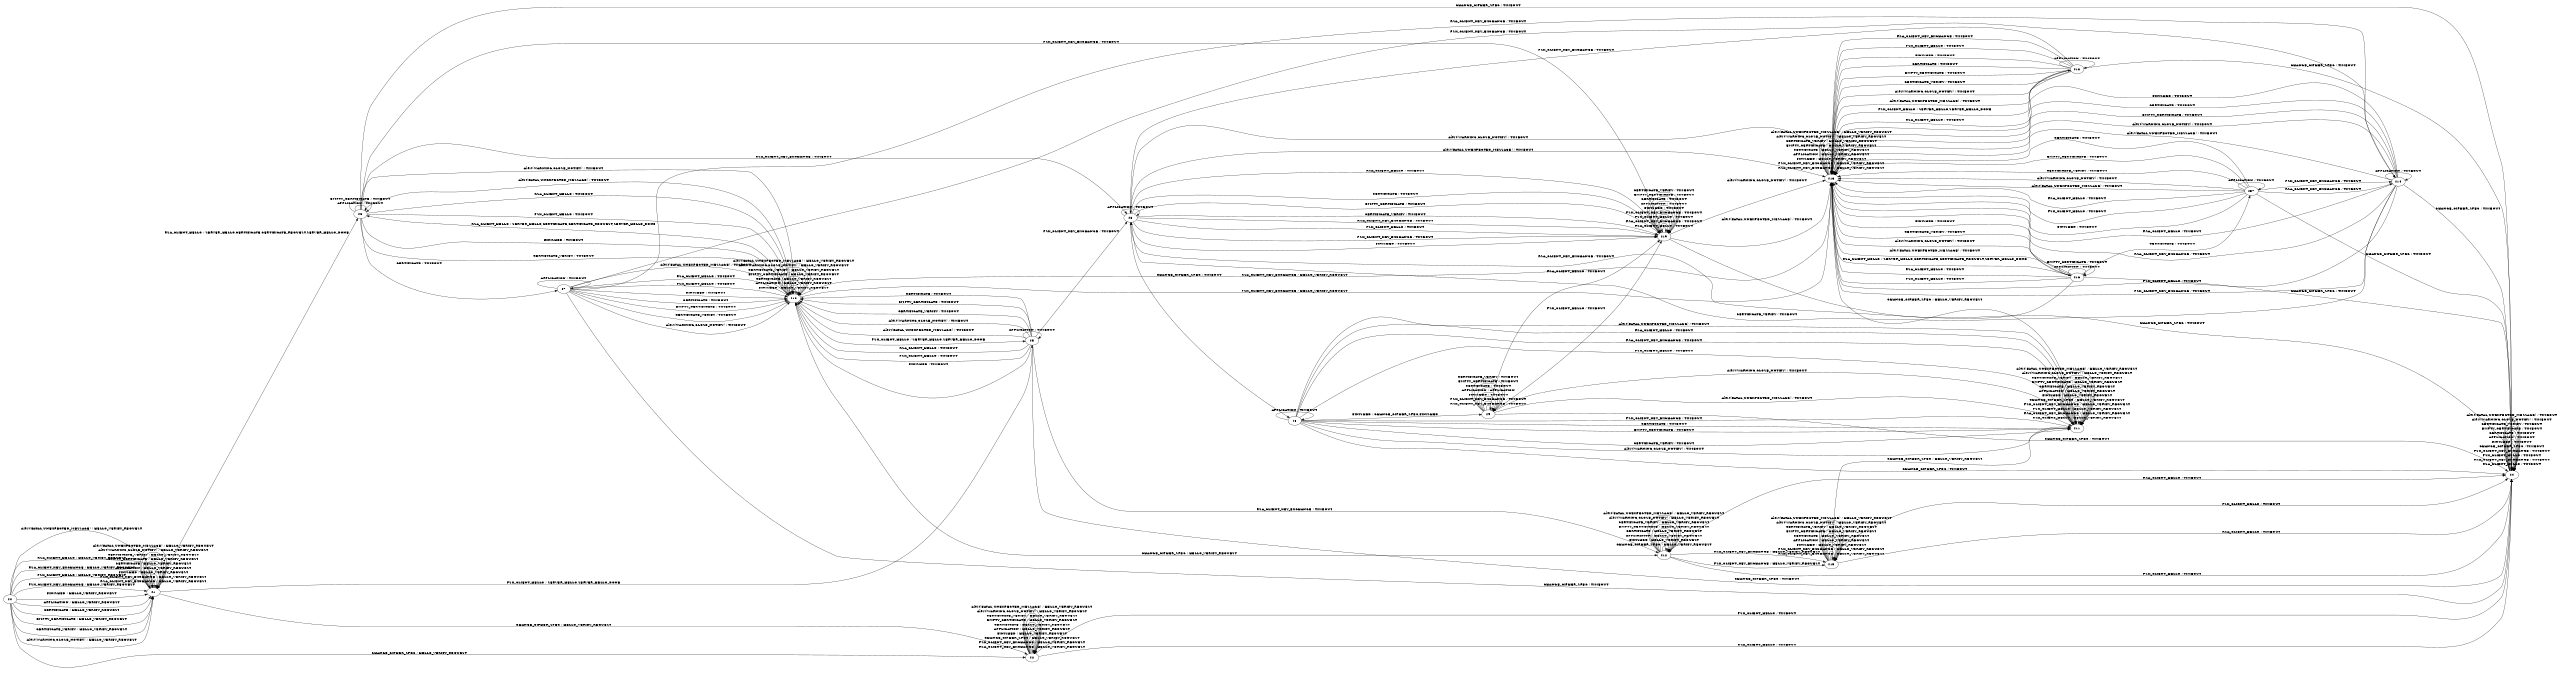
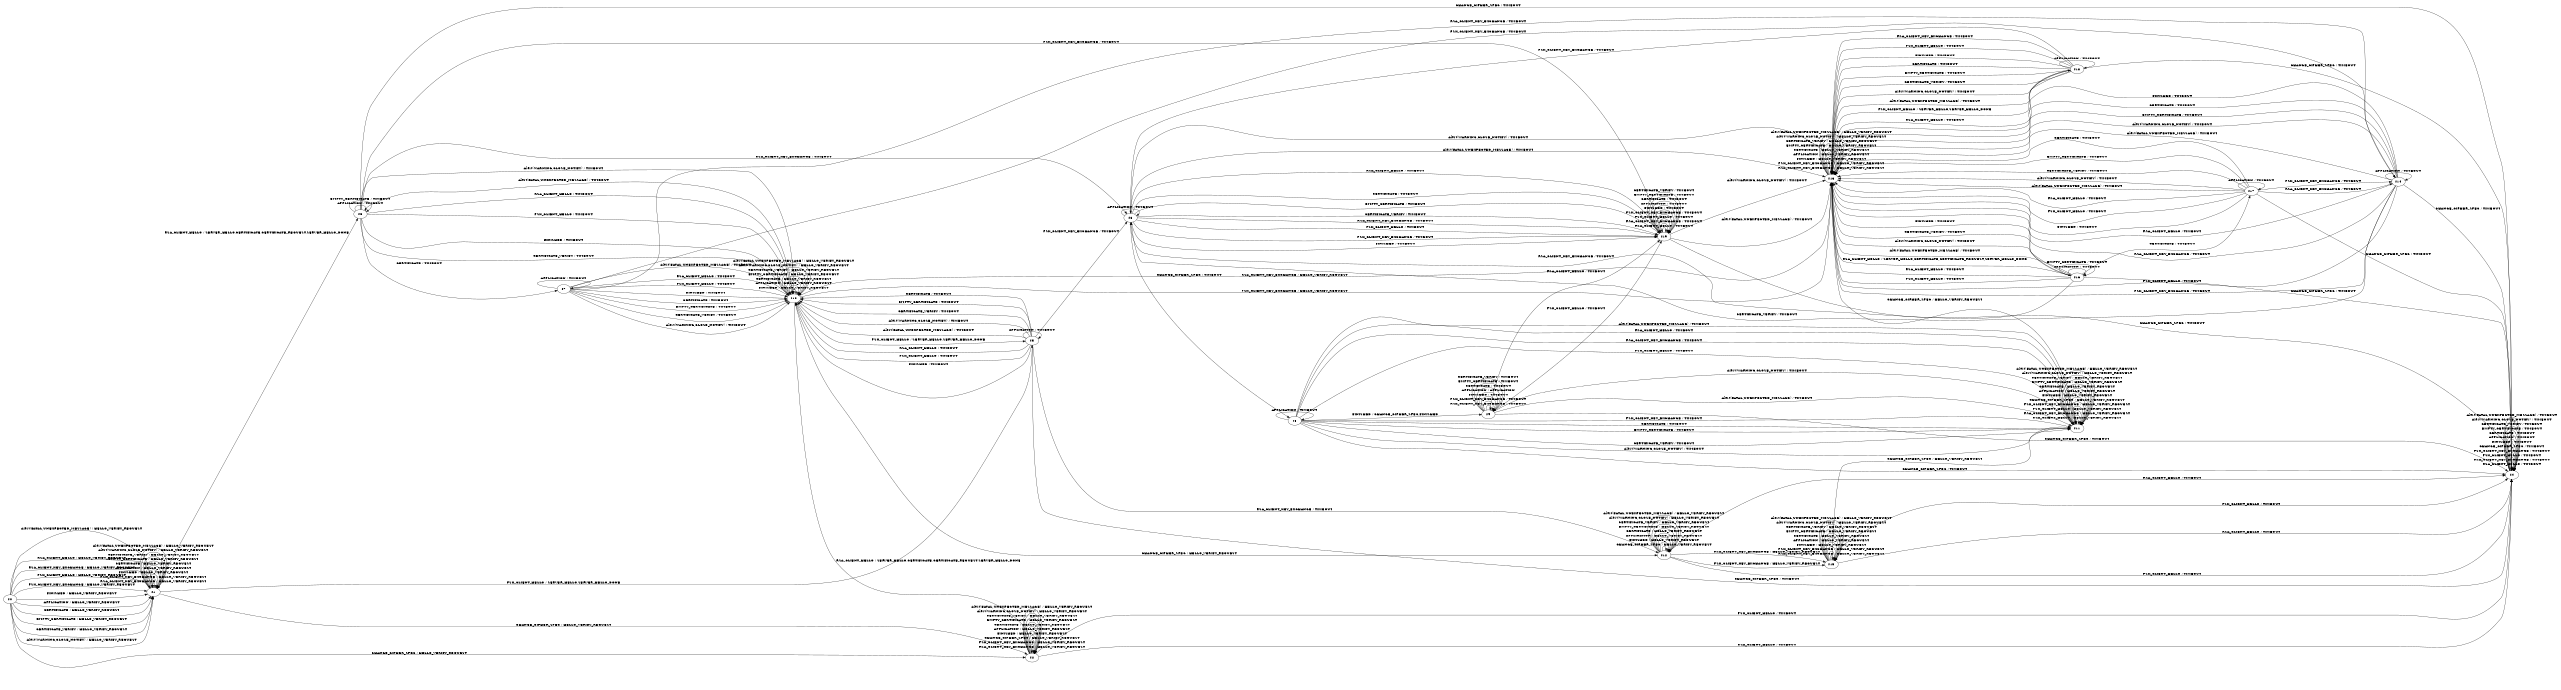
node "s57": label "s57" -> "s17"
edge "s10" -> "s3": now "s10" -> "s2"
edge "s7" -> "s4": removed, label "CHANGE_CIPHER_SPEC / TIMEOUT"
